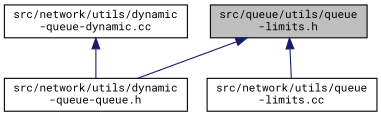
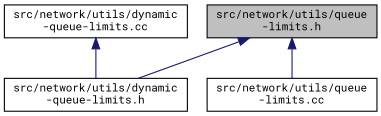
node "src/network/utils/dynamic -queue-dynamic.cc": label "src/network/utils/dynamic -queue-dynamic.cc" -> "src/network/utils/dynamic -queue-limits.cc"
node "src/queue/utils/queue -limits.h": label "src/queue/utils/queue -limits.h" -> "src/network/utils/queue -limits.h"
node "src/network/utils/dynamic -queue-queue.h": label "src/network/utils/dynamic -queue-queue.h" -> "src/network/utils/dynamic -queue-limits.h"
